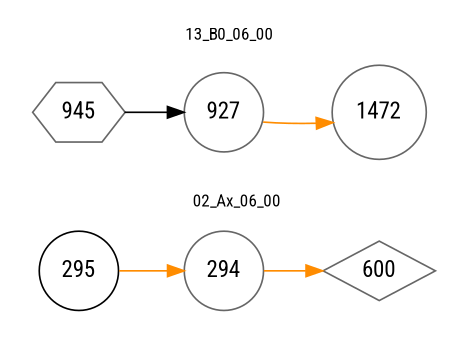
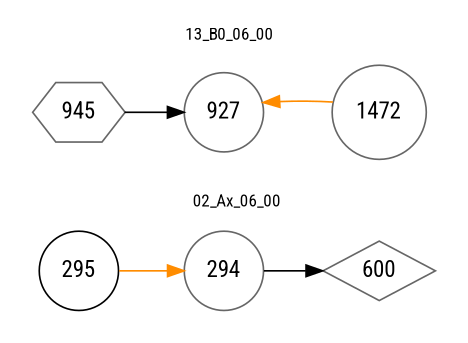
edge "927" -> "1472": reversed
edge "294" -> "600": color darkorange -> black
